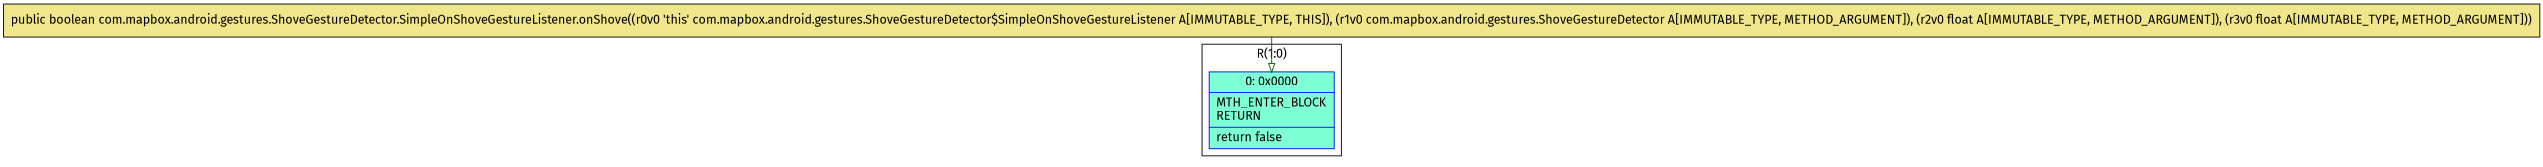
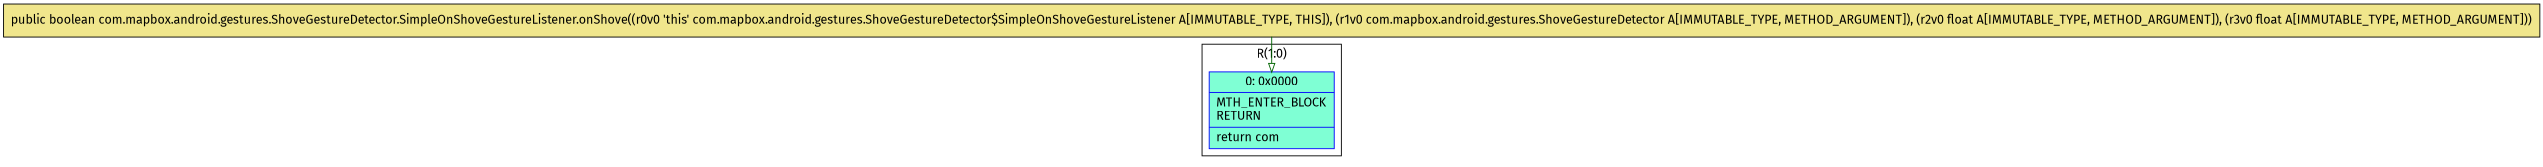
node "0: 0x0000": text "return false" -> "return com"
